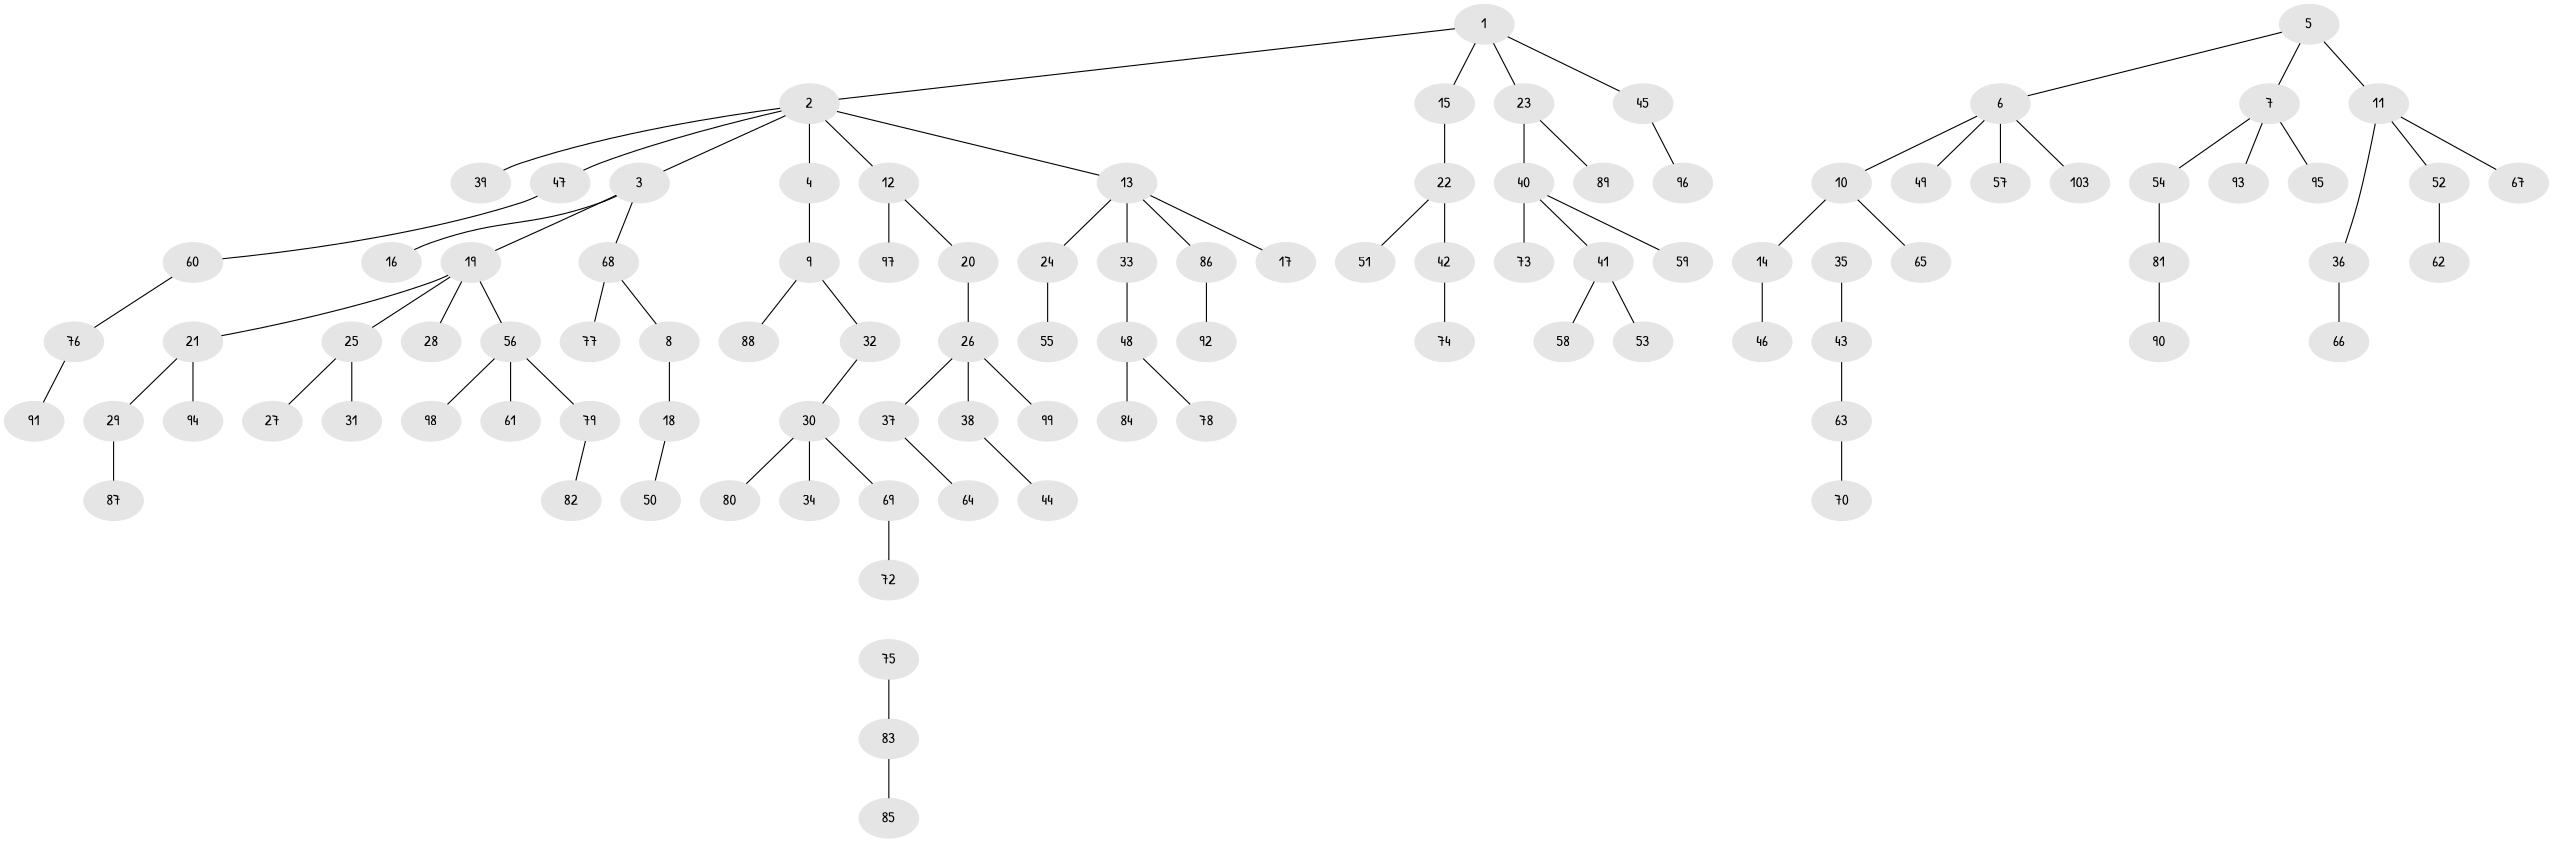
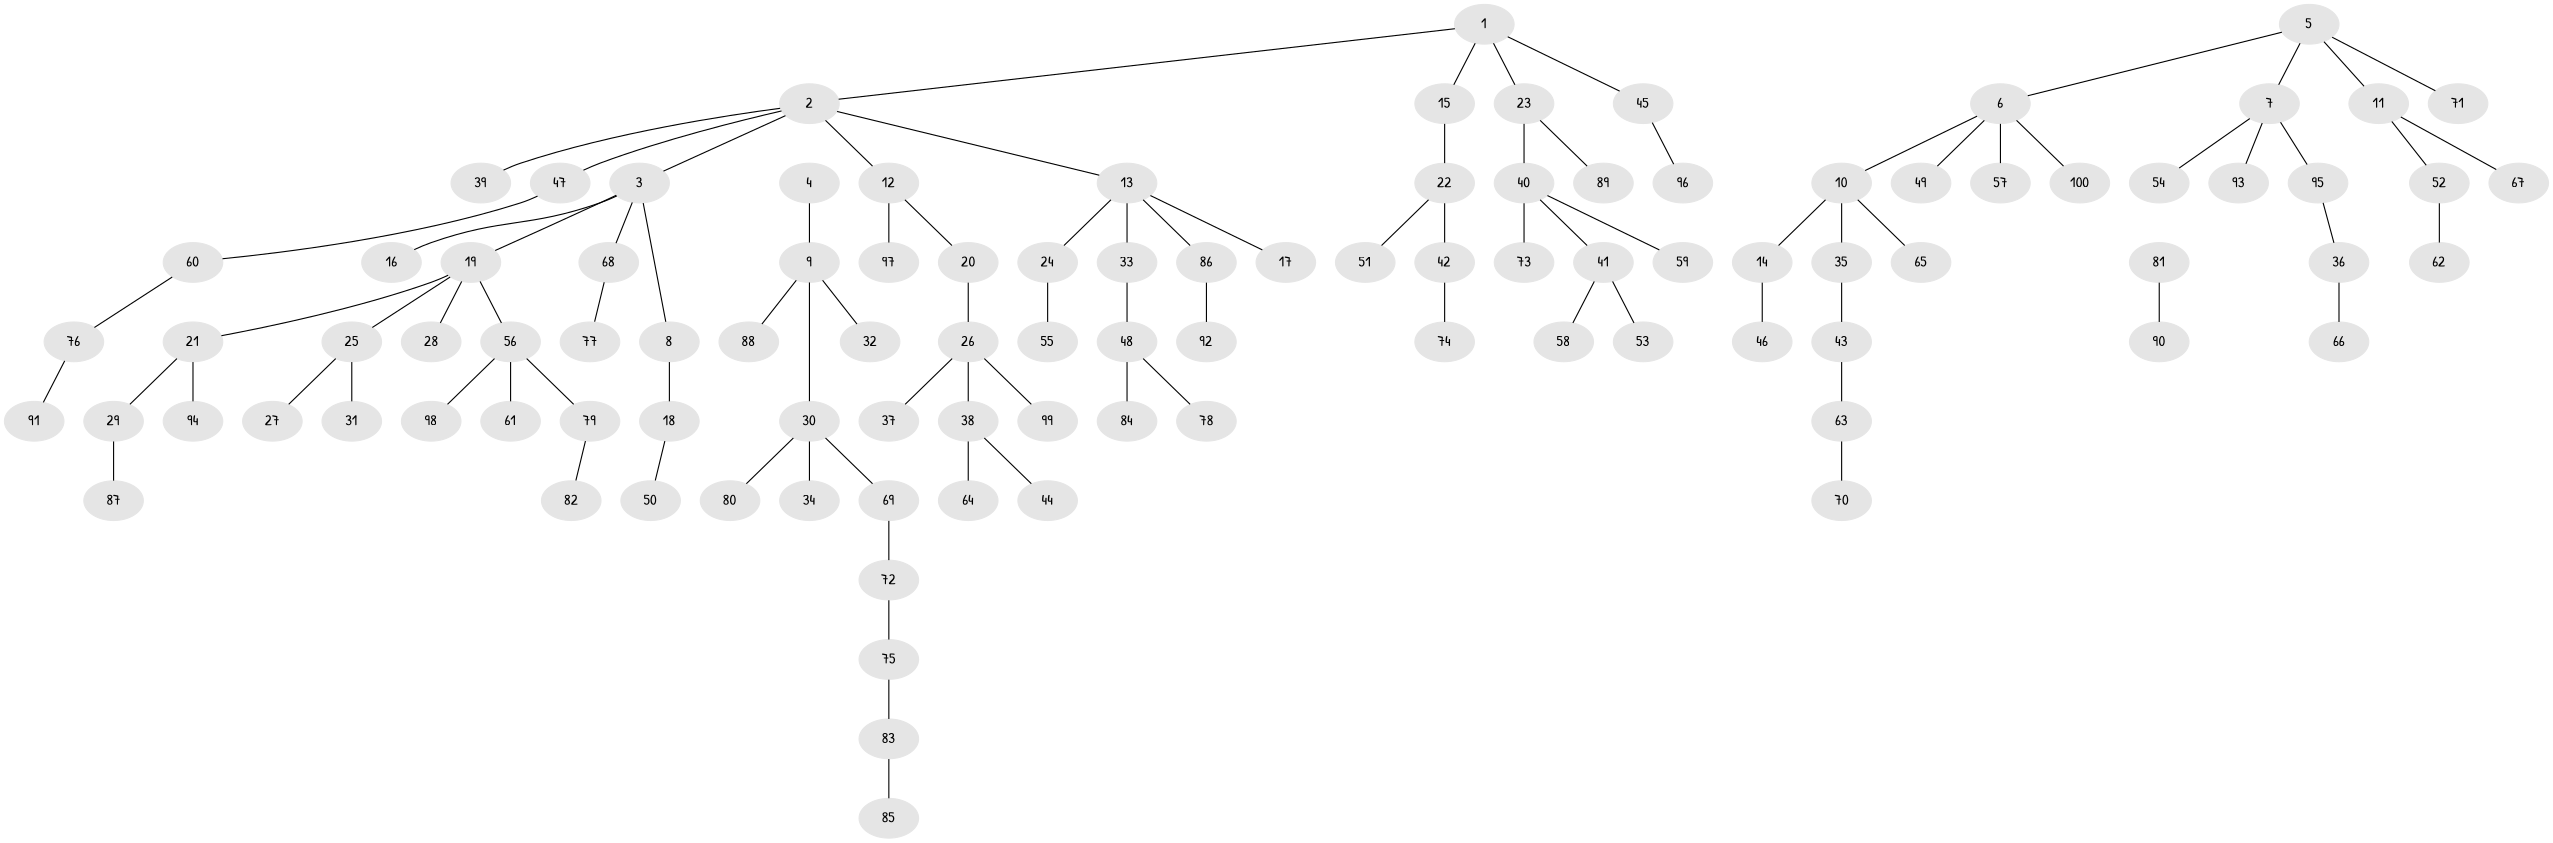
node "71": added
edge "2" -- "4": removed
node "103": label "103" -> "100"
edge "11" -- "36": now "95" -- "36"
edge "10" -- "35": added
edge "54" -- "81": removed
edge "68" -- "8": now "3" -- "8"
edge "32" -- "30": now "9" -- "30"
edge "37" -- "64": now "38" -- "64"
edge "72" -- "75": added
